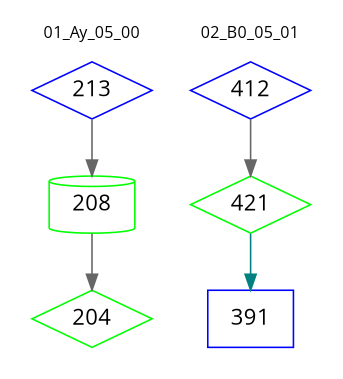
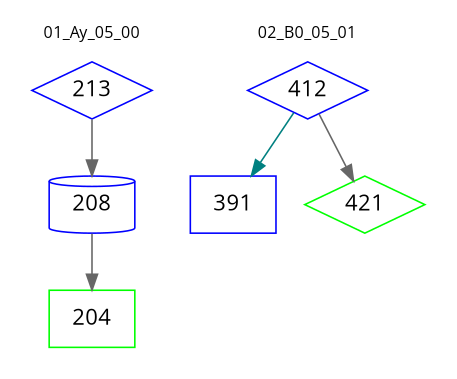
node "208": color green -> blue
edge "421" -> "391": now "412" -> "391"
node "204": shape diamond -> box
